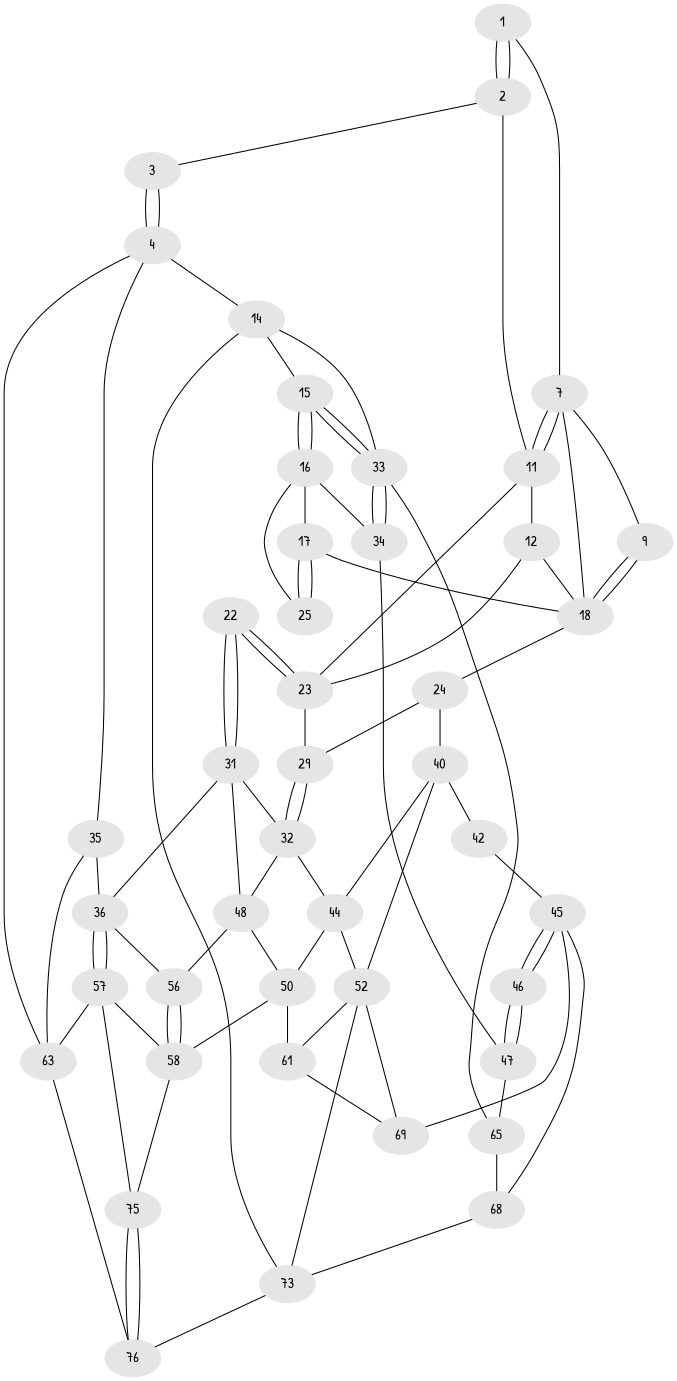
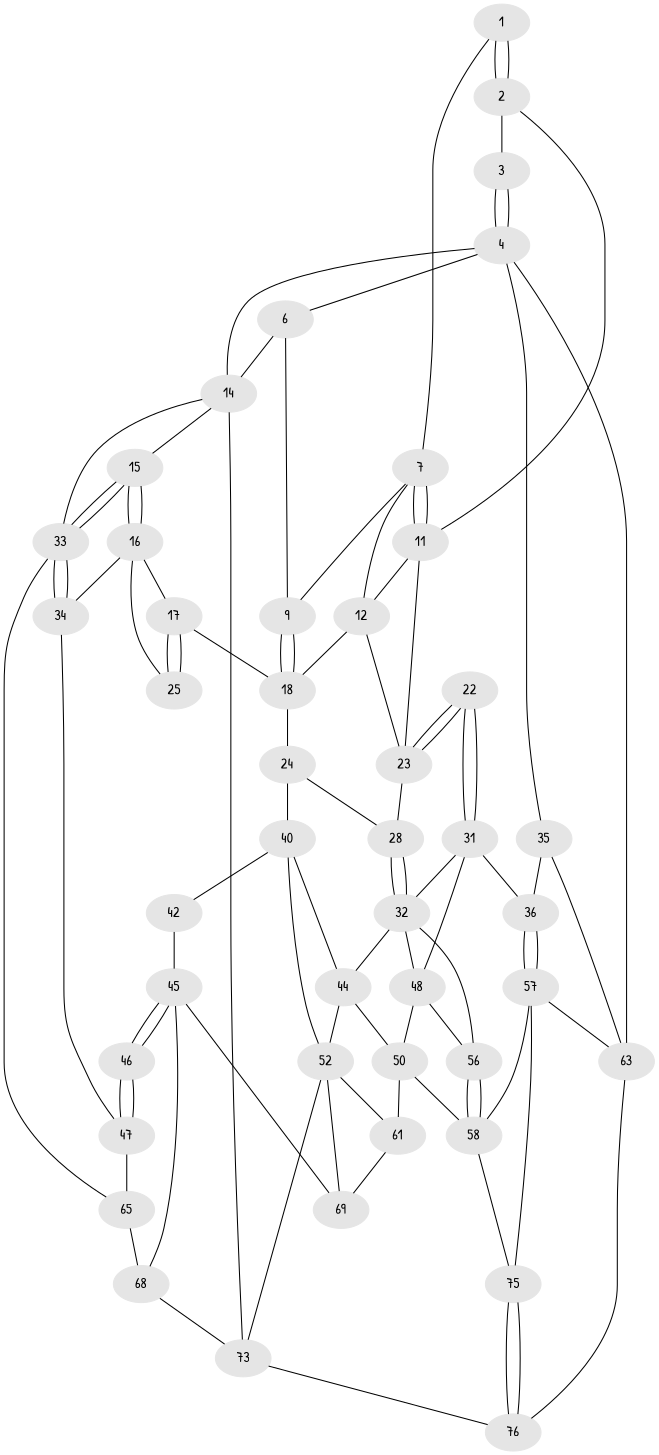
node "6": added
edge "7" -- "18": now "7" -- "12"
node "29": label "29" -> "28"
edge "36" -- "56": now "32" -- "56"
